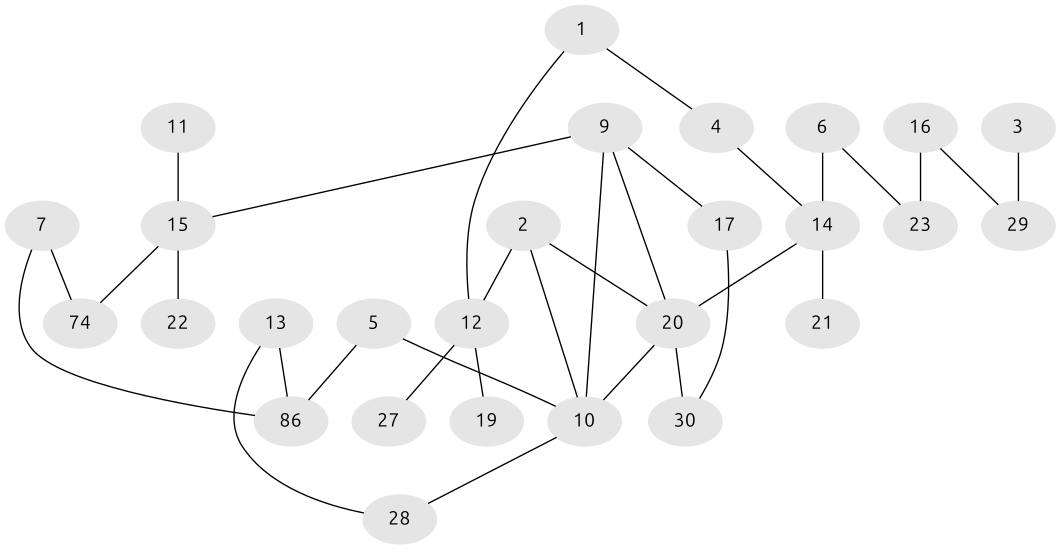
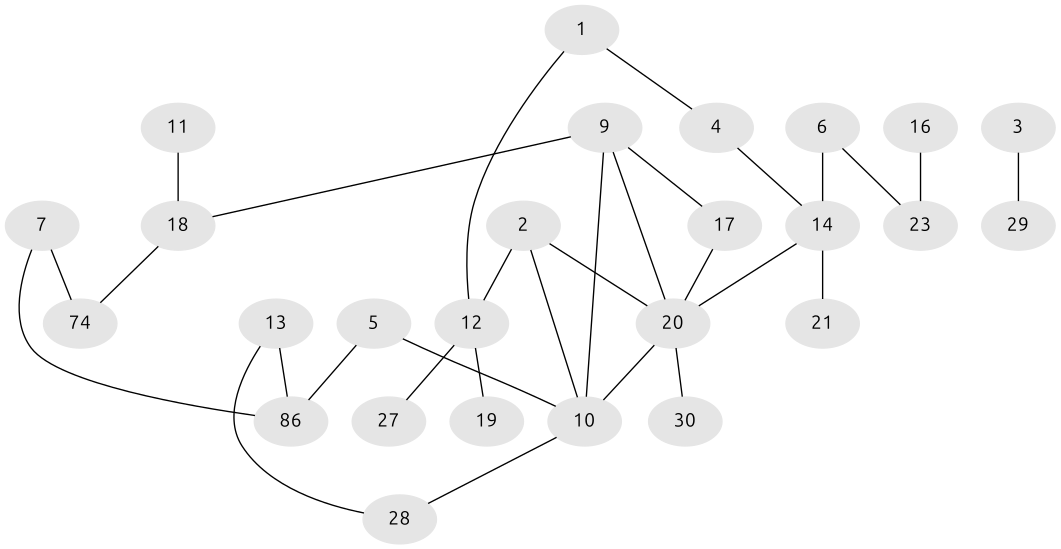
edge "16" -- "29": removed
node "15": label "15" -> "18"
node "22": removed
edge "17" -- "30": now "17" -- "20"
